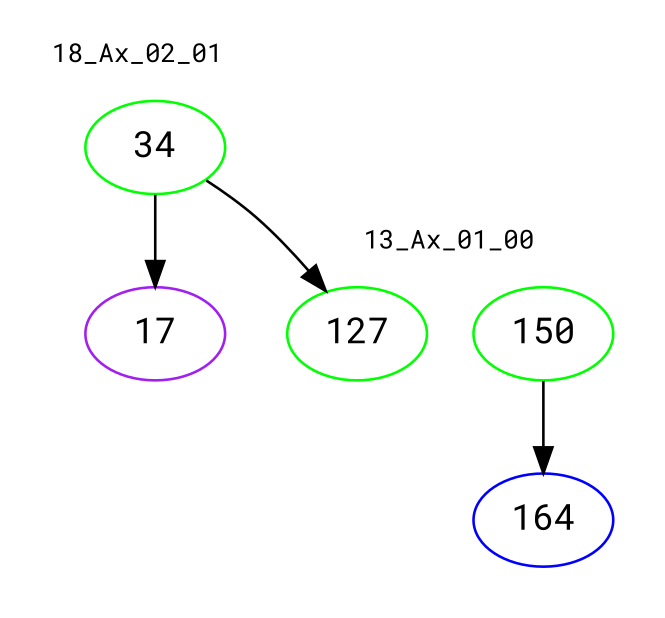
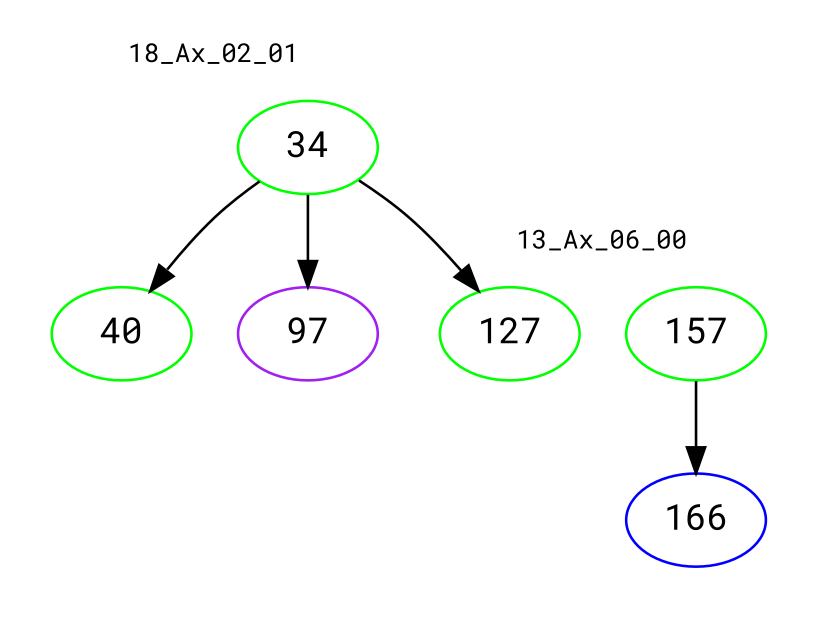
cluster "13_Ax_01_00": label "13_Ax_01_00" -> "13_Ax_06_00"
node "40": added
node "17": label "17" -> "97"
node "150": label "150" -> "157"
node "164": label "164" -> "166"
